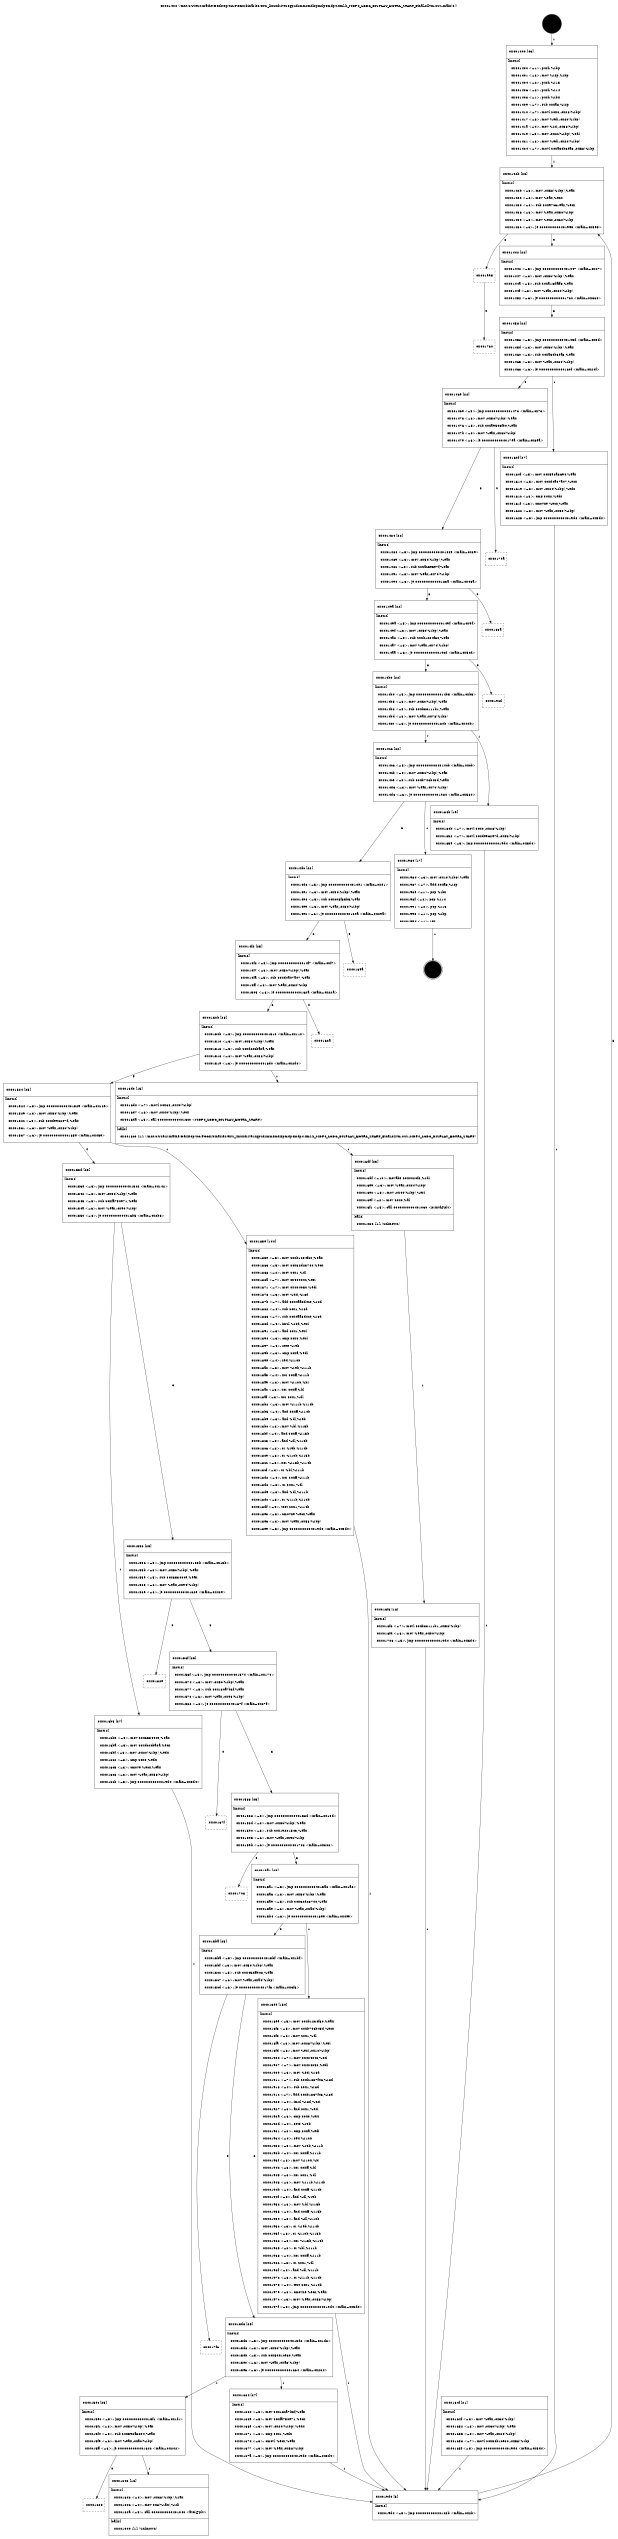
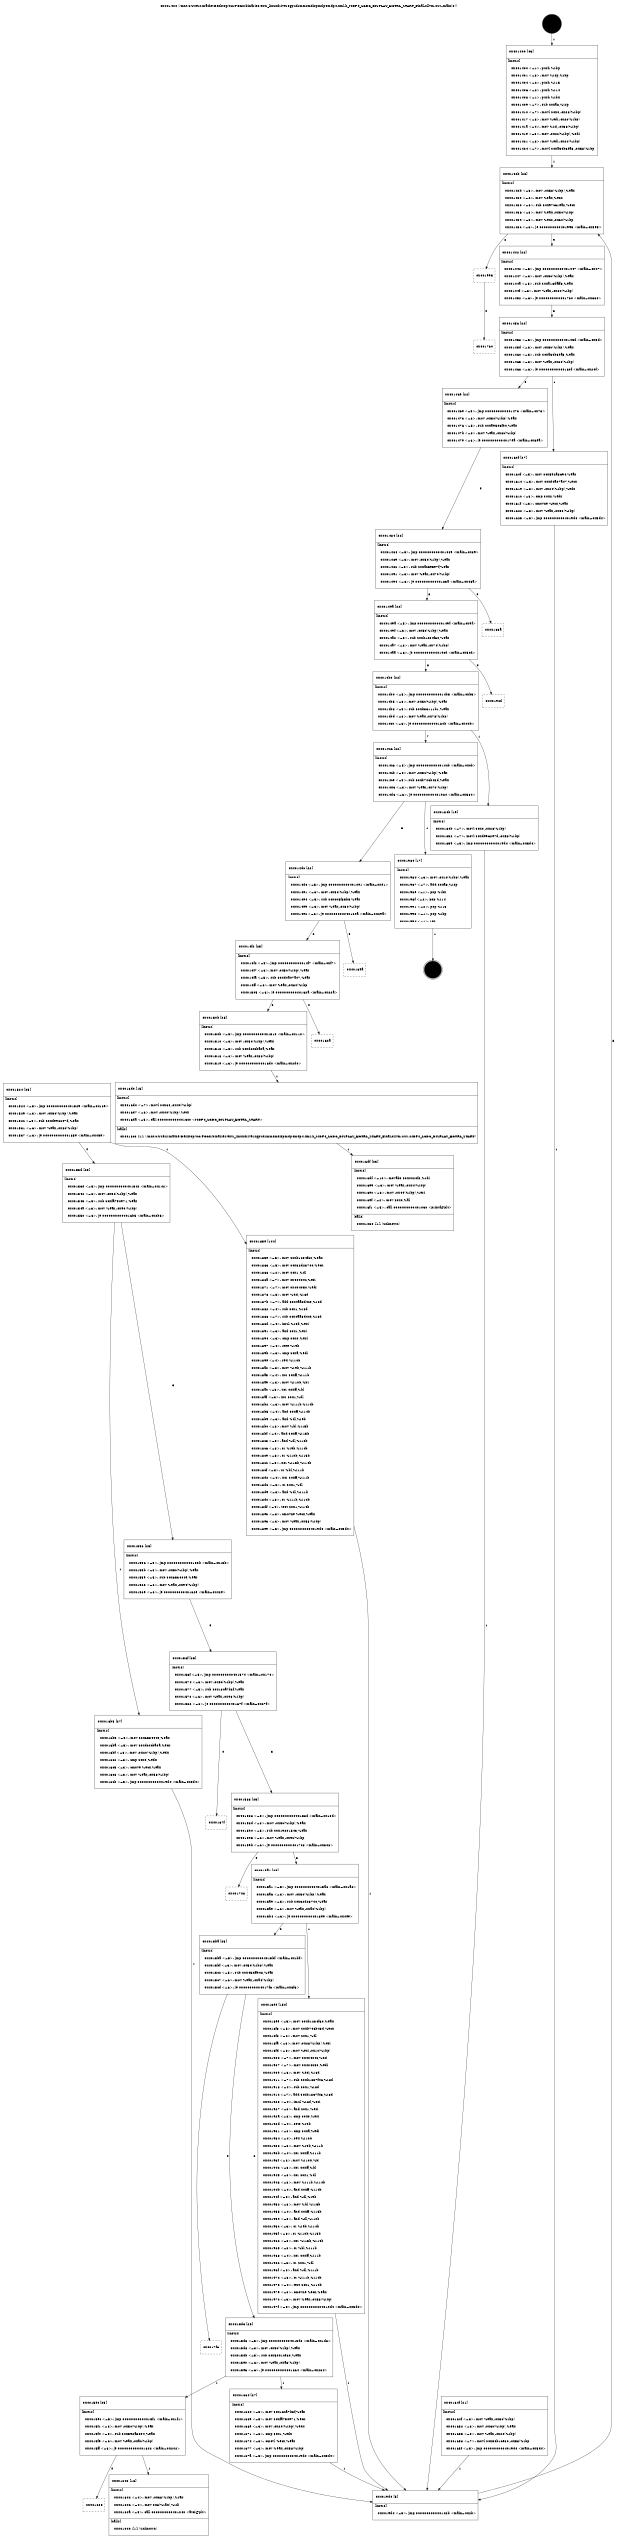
node "0x4017ea": removed
edge "0x40150b [25]" -> "0x401524 [25]": removed, label "5"
node "0x4016f6 [18]": removed
node "0x40182e": removed
